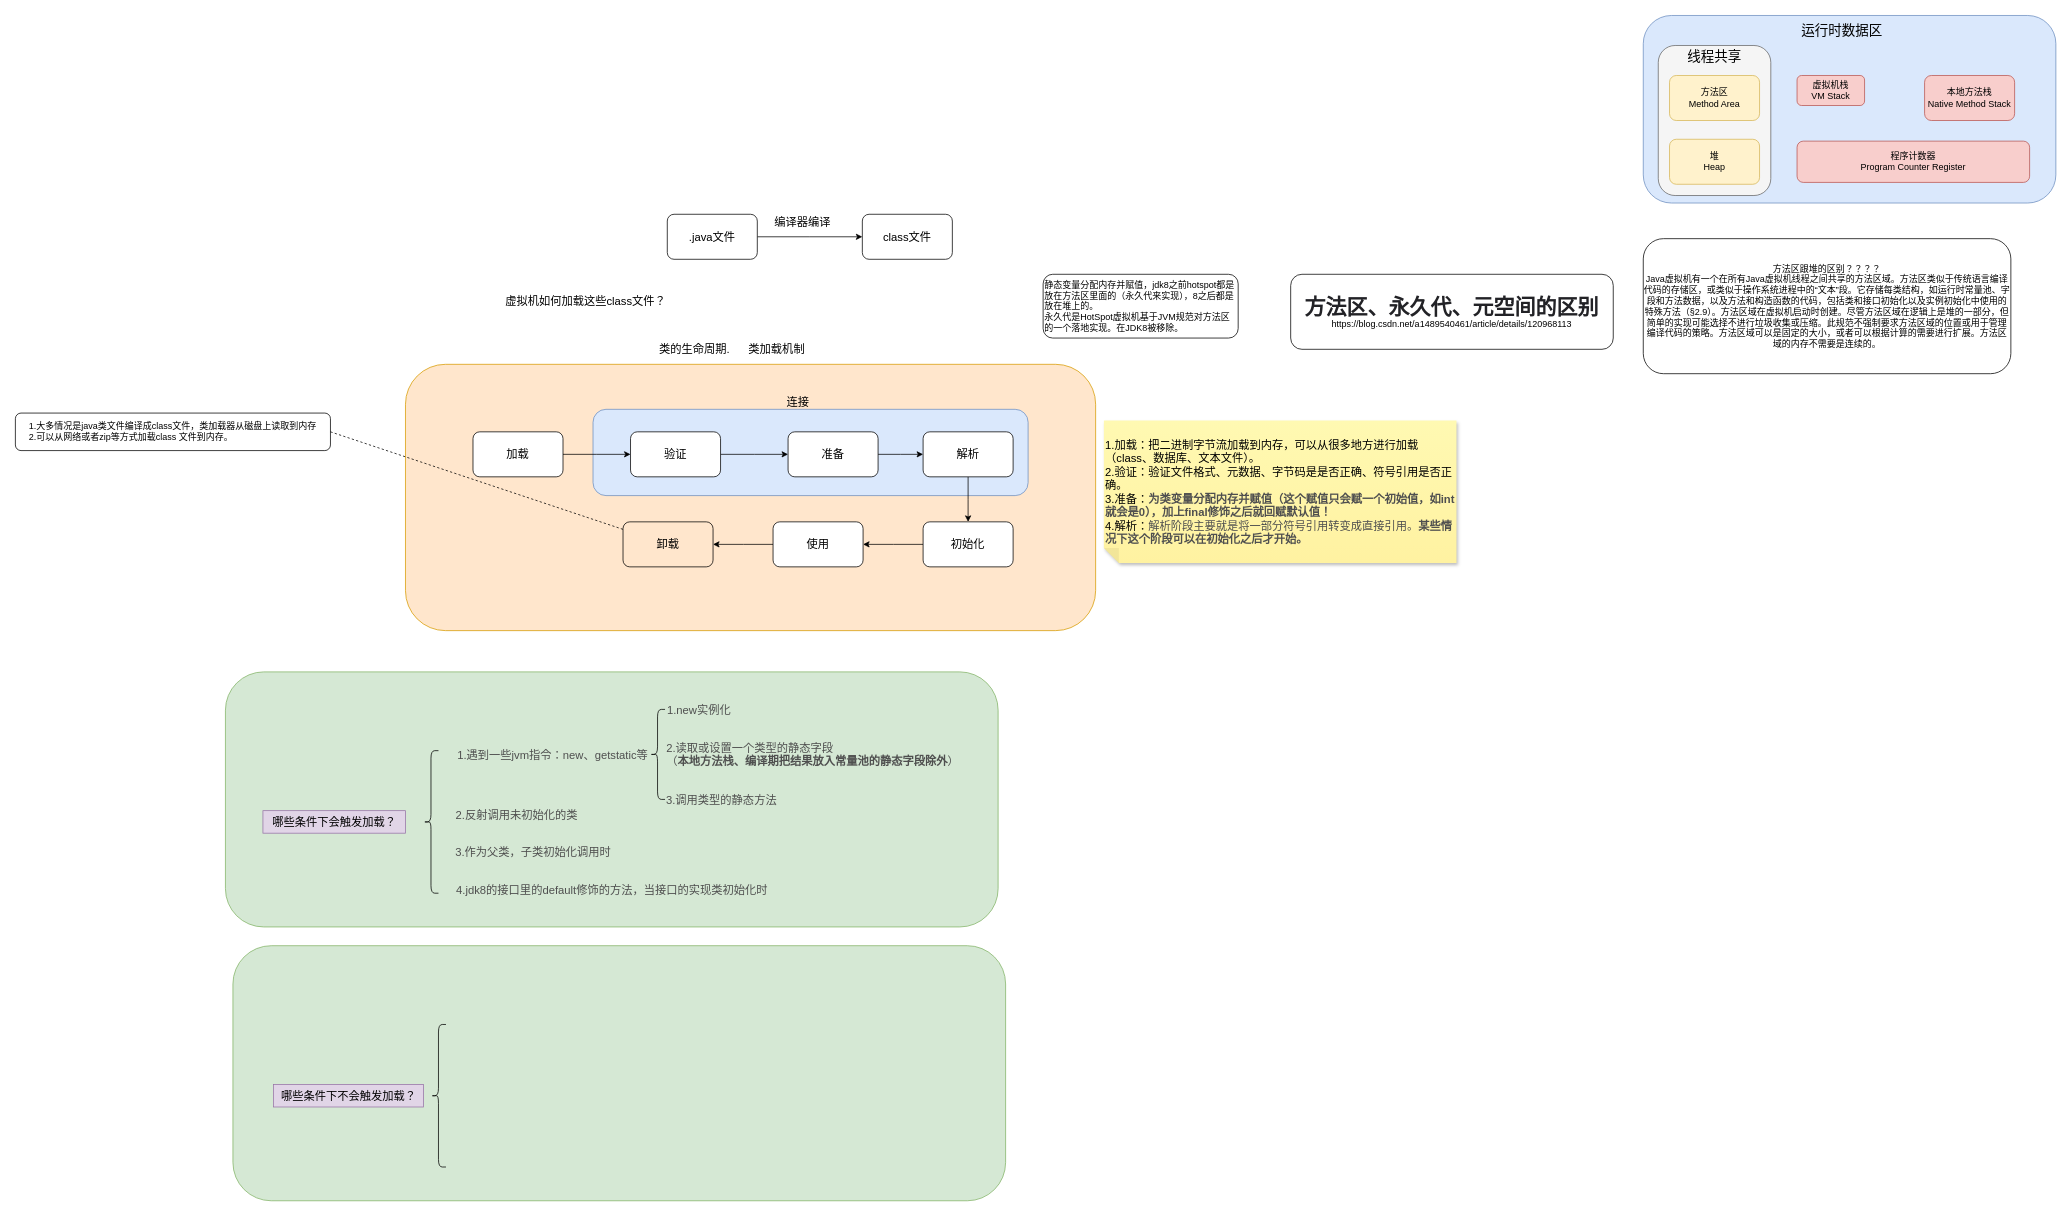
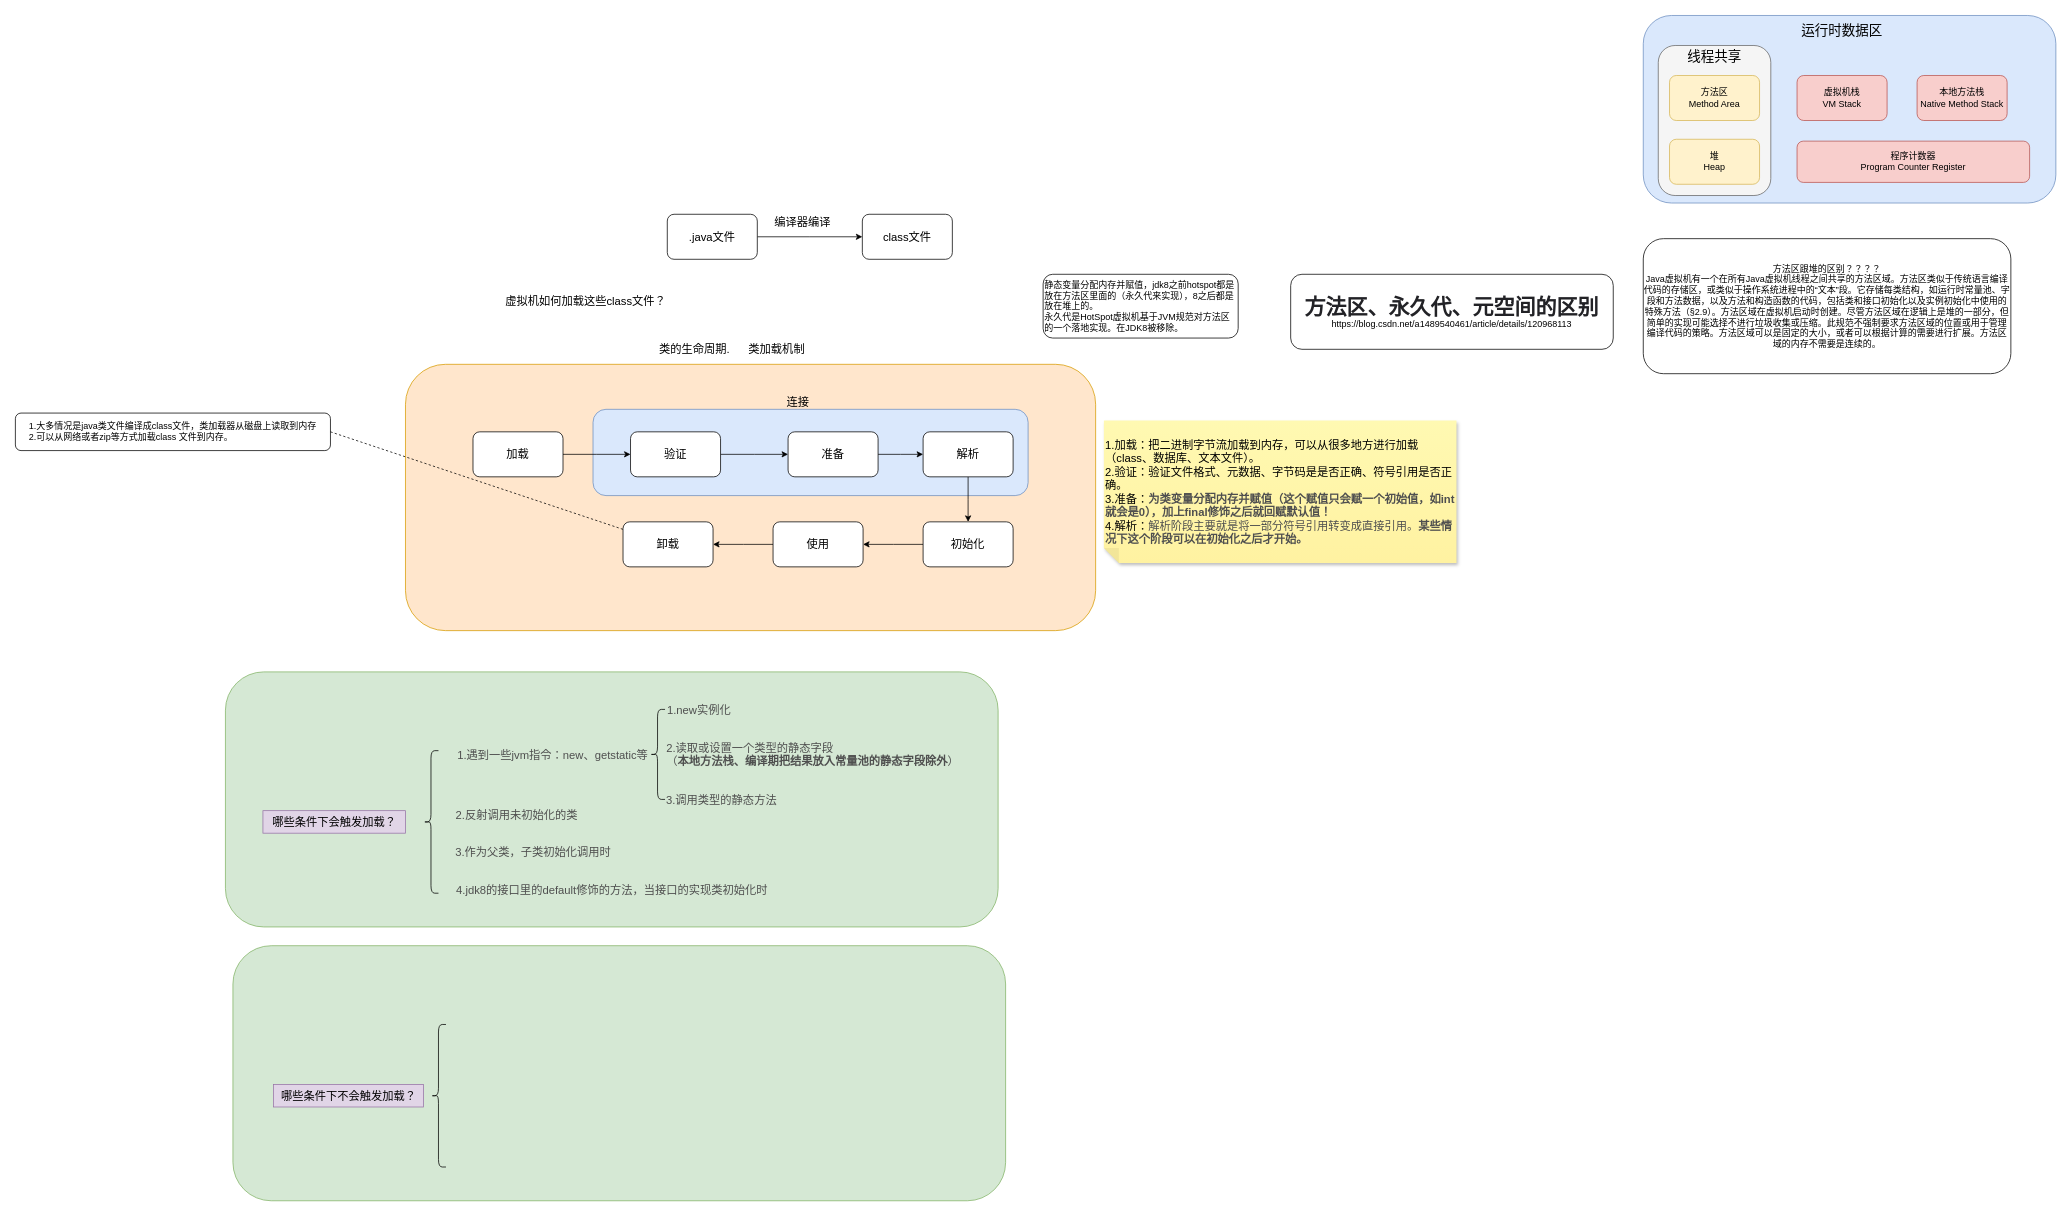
node "虚拟机栈 VM Stack": size 68x30 -> 90x45
node "本地方法栈 Native Method Stack": moved (1969, 98) -> (1962, 98)
node "卸载": fillcolor #ffe6cc -> #ffffff
